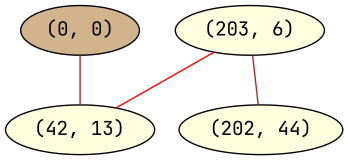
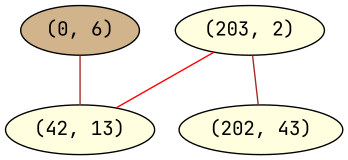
node "(0, 0)": label "(0, 0)" -> "(0, 6)"
node "(203, 6)": label "(203, 6)" -> "(203, 2)"
node "(202, 44)": label "(202, 44)" -> "(202, 43)"
